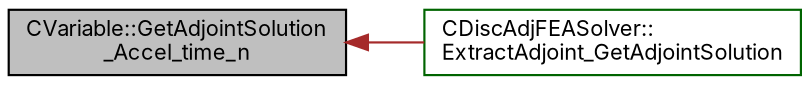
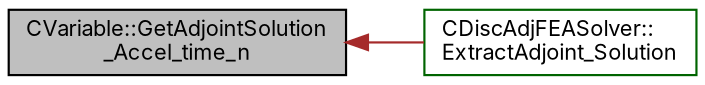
node "CDiscAdjFEASolver:: ExtractAdjoint_GetAdjointSolution": label "CDiscAdjFEASolver:: ExtractAdjoint_GetAdjointSolution" -> "CDiscAdjFEASolver:: ExtractAdjoint_Solution"
